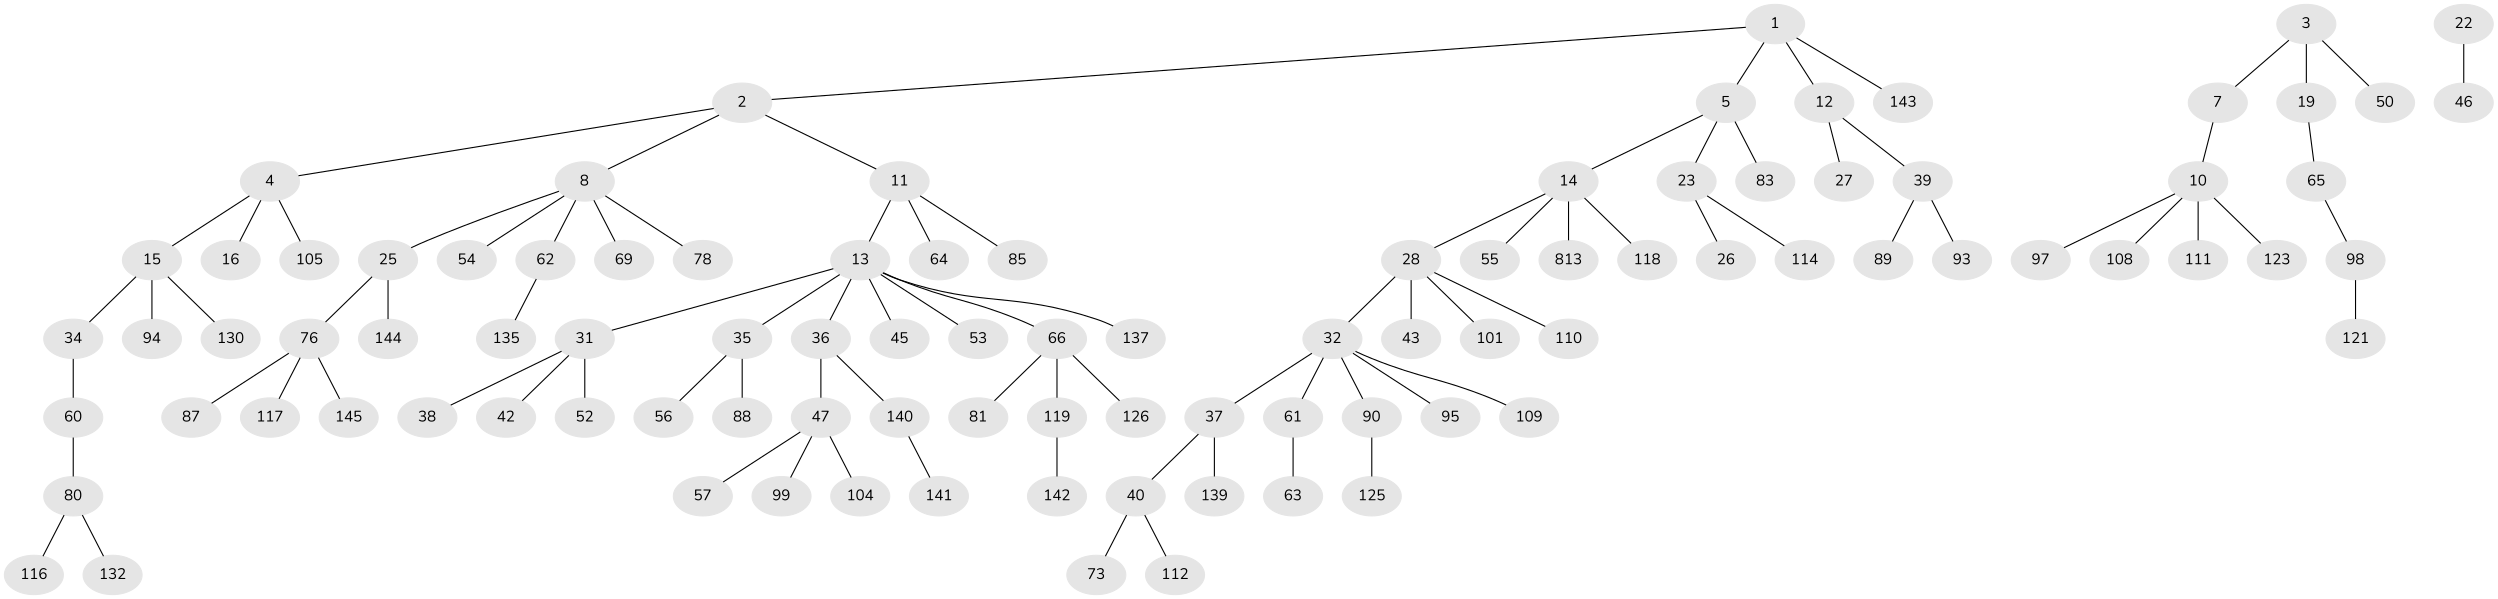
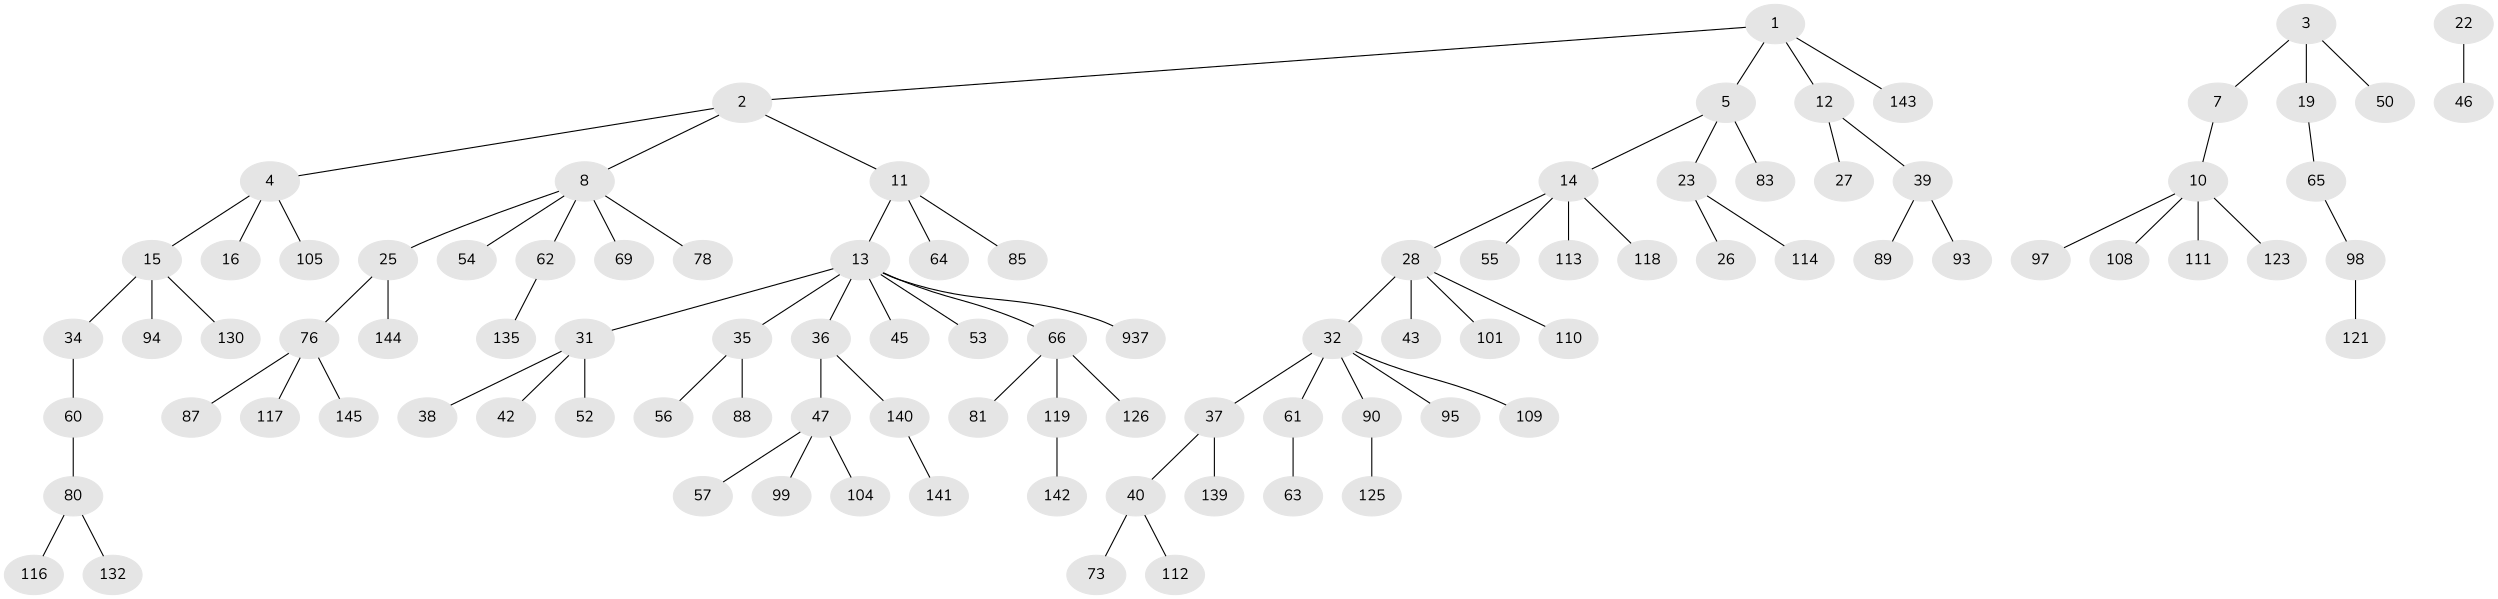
node "813": label "813" -> "113"
node "137": label "137" -> "937"
